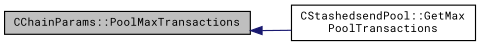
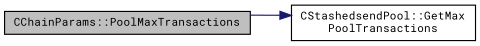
edge "CStashedsendPool::GetMax PoolTransactions" -> "CChainParams::PoolMaxTransactions": reversed
